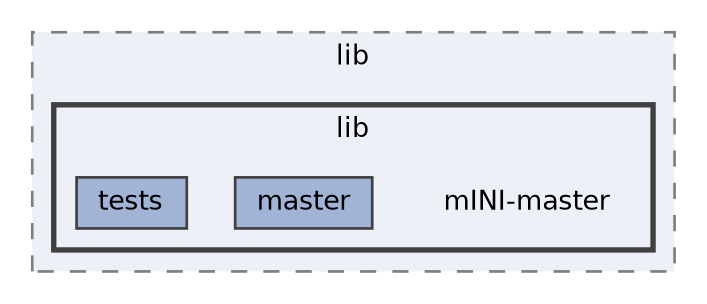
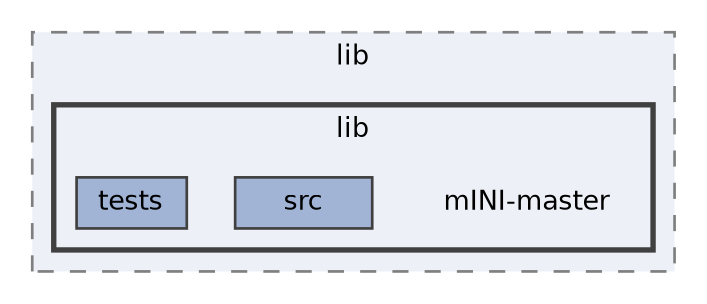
node "master": label "master" -> "src"
